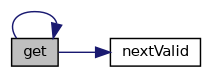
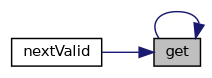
edge "get" -> "nextValid": reversed
